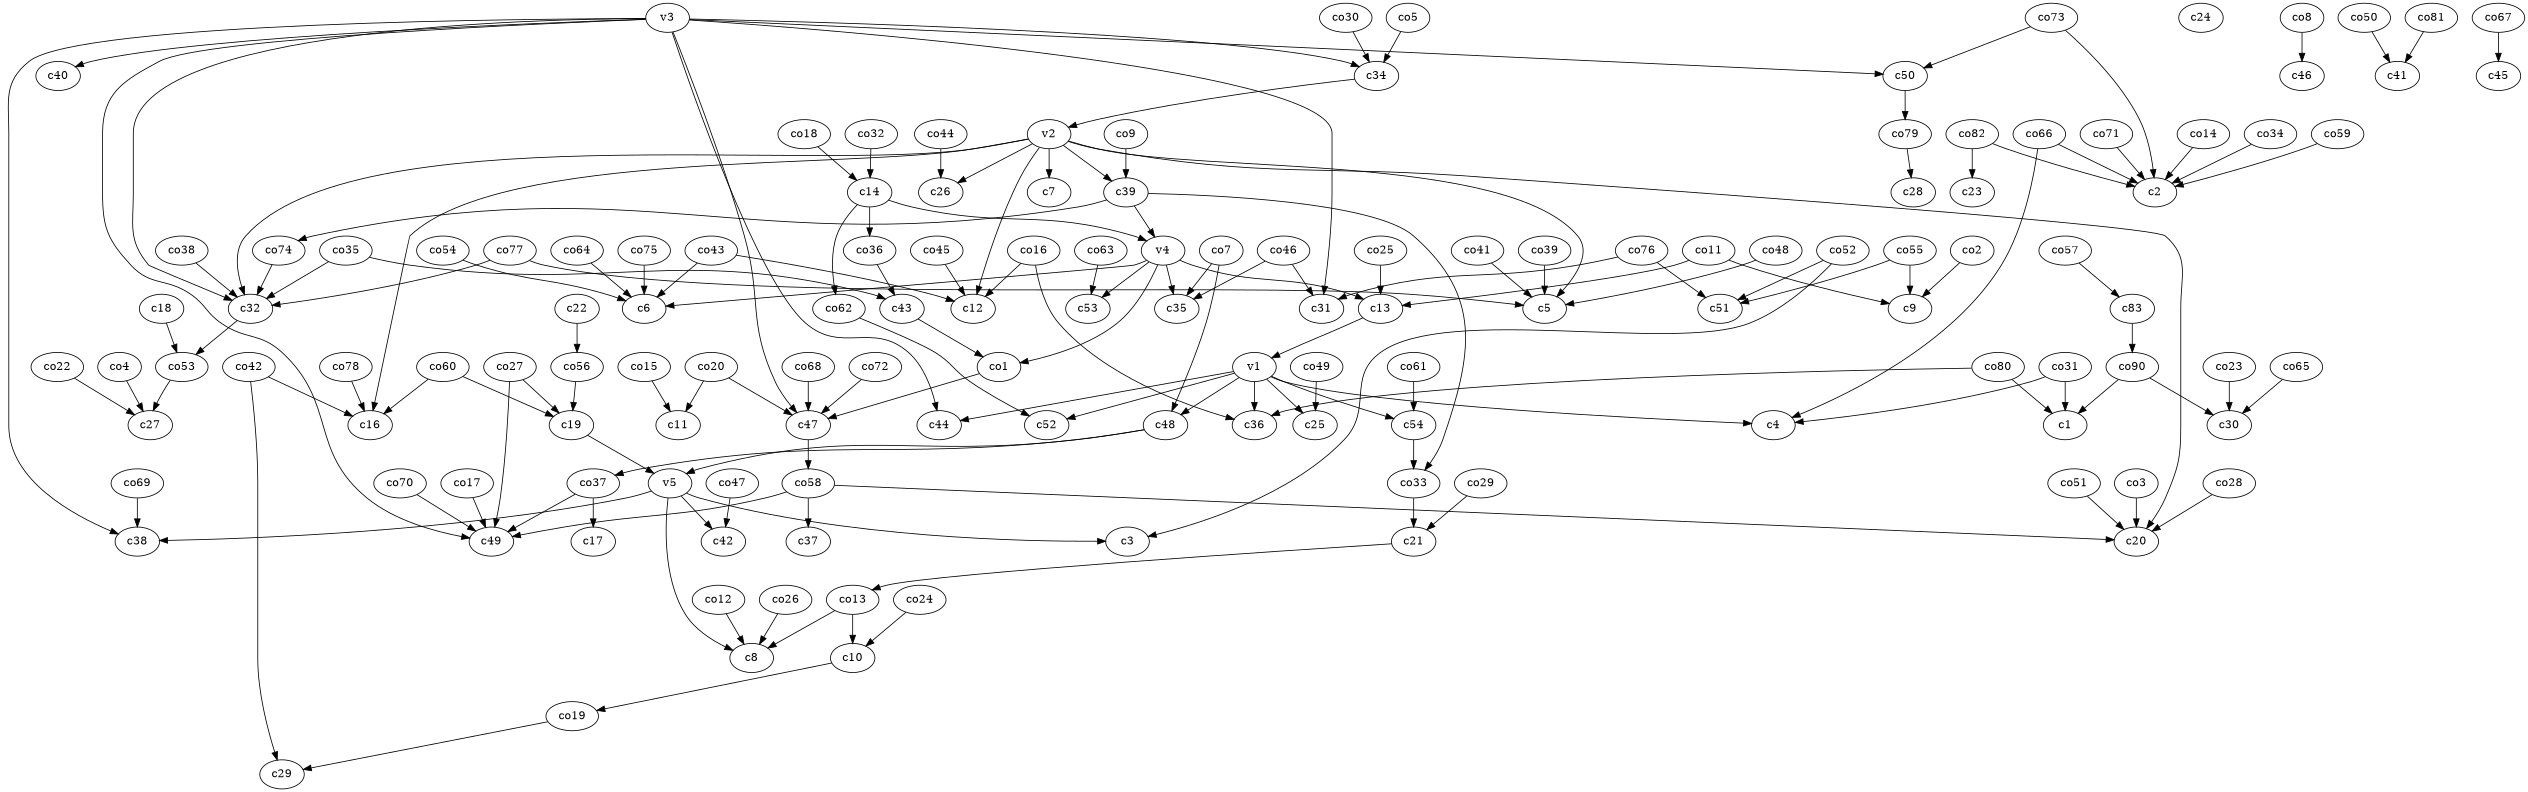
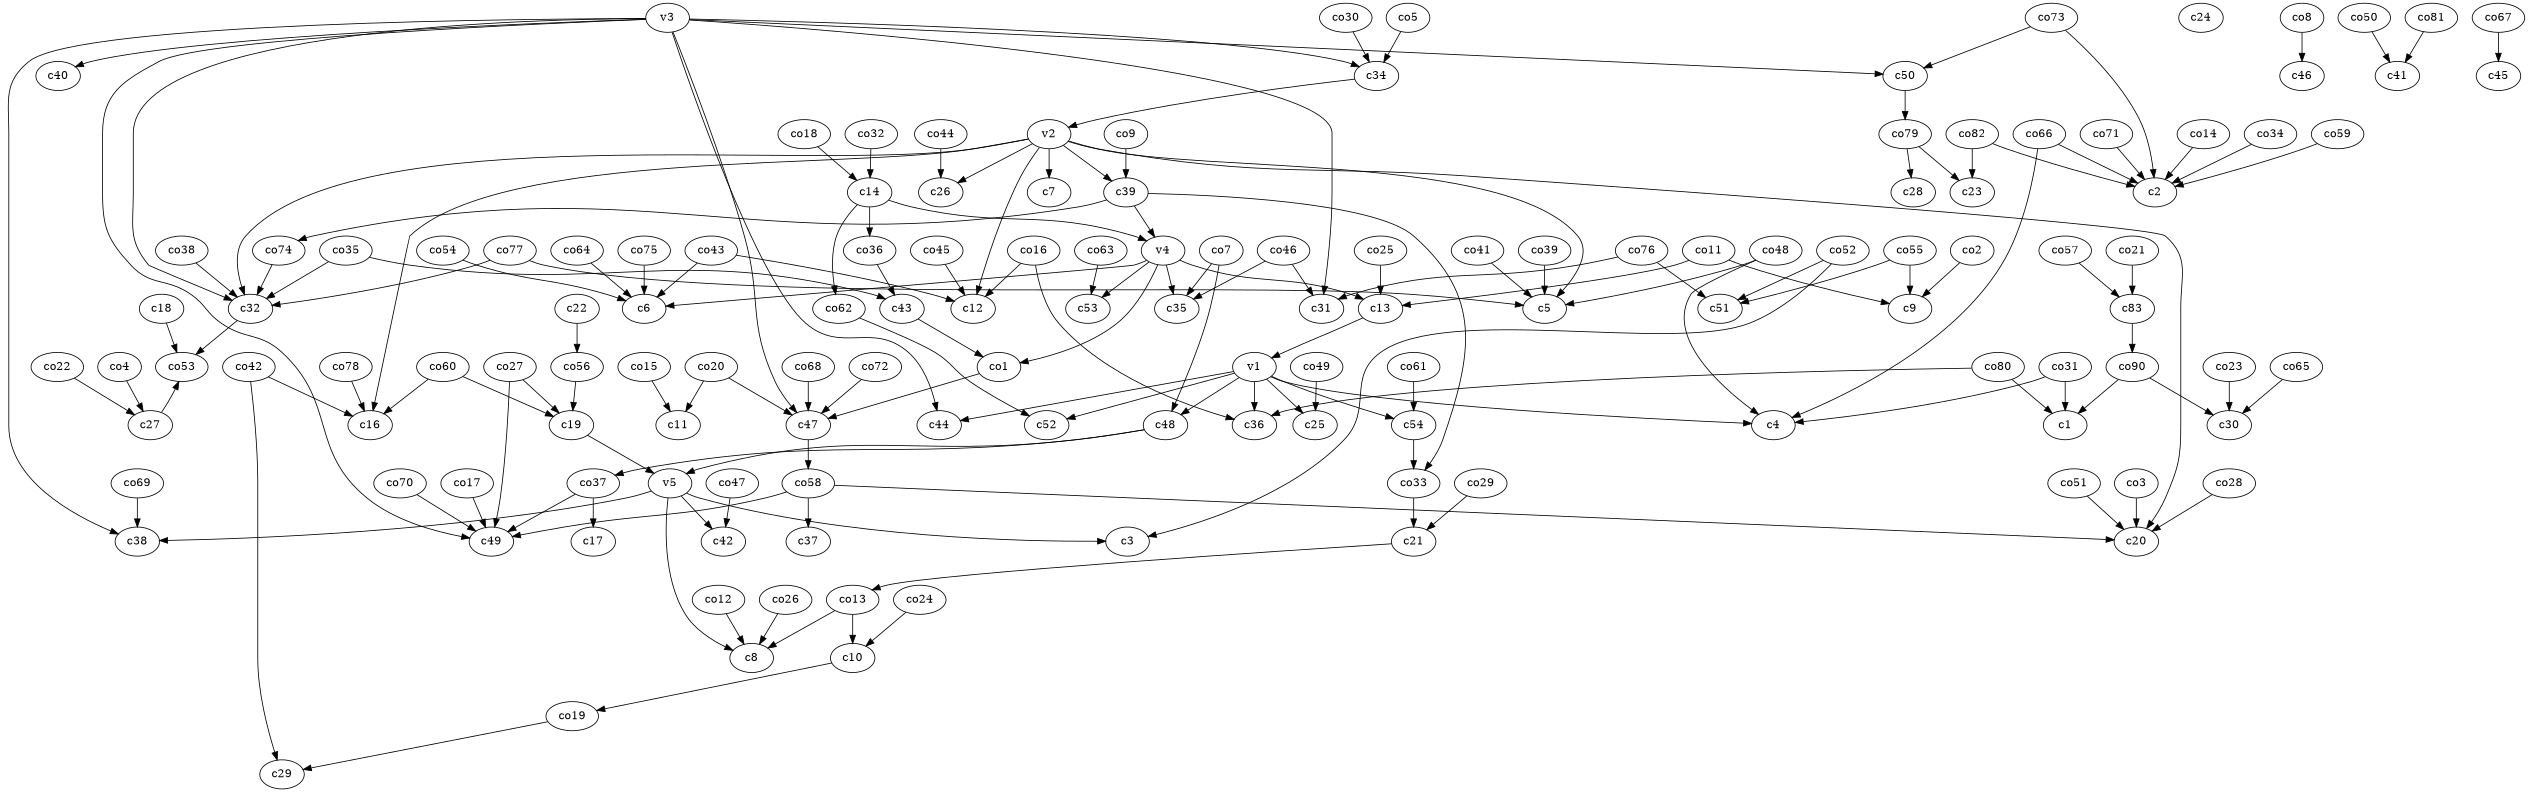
edge "co79" -> "c23": added
node "co21": added
edge "co48" -> "c4": added
edge "co53" -> "c27": reversed
